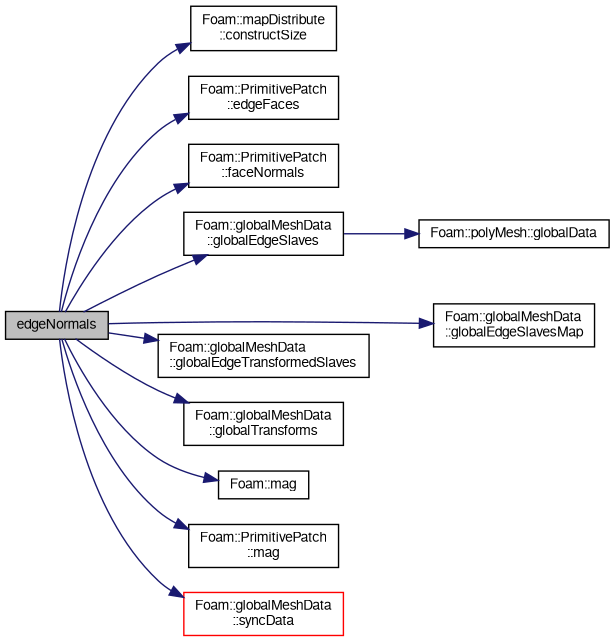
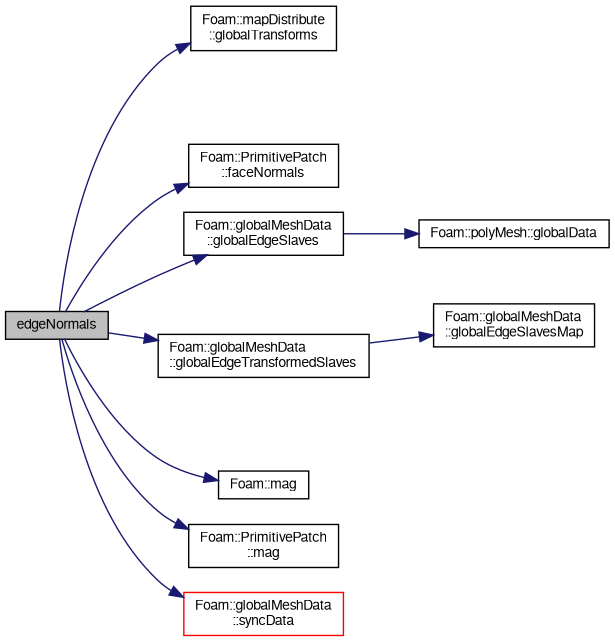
node "Foam::mapDistribute ::constructSize": label "Foam::mapDistribute ::constructSize" -> "Foam::mapDistribute ::globalTransforms"
node "Foam::PrimitivePatch ::edgeFaces": removed
edge "edgeNormals" -> "Foam::globalMeshData ::globalEdgeSlavesMap": now "Foam::globalMeshData ::globalEdgeTransformedSlaves" -> "Foam::globalMeshData ::globalEdgeSlavesMap"
node "Foam::globalMeshData ::globalTransforms": removed
